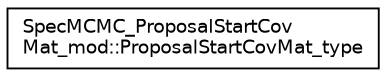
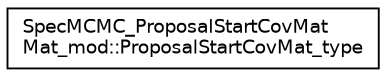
node "SpecMCMC_ProposalStartCov Mat_mod::ProposalStartCovMat_type": label "SpecMCMC_ProposalStartCov Mat_mod::ProposalStartCovMat_type" -> "SpecMCMC_ProposalStartCovMat Mat_mod::ProposalStartCovMat_type"
